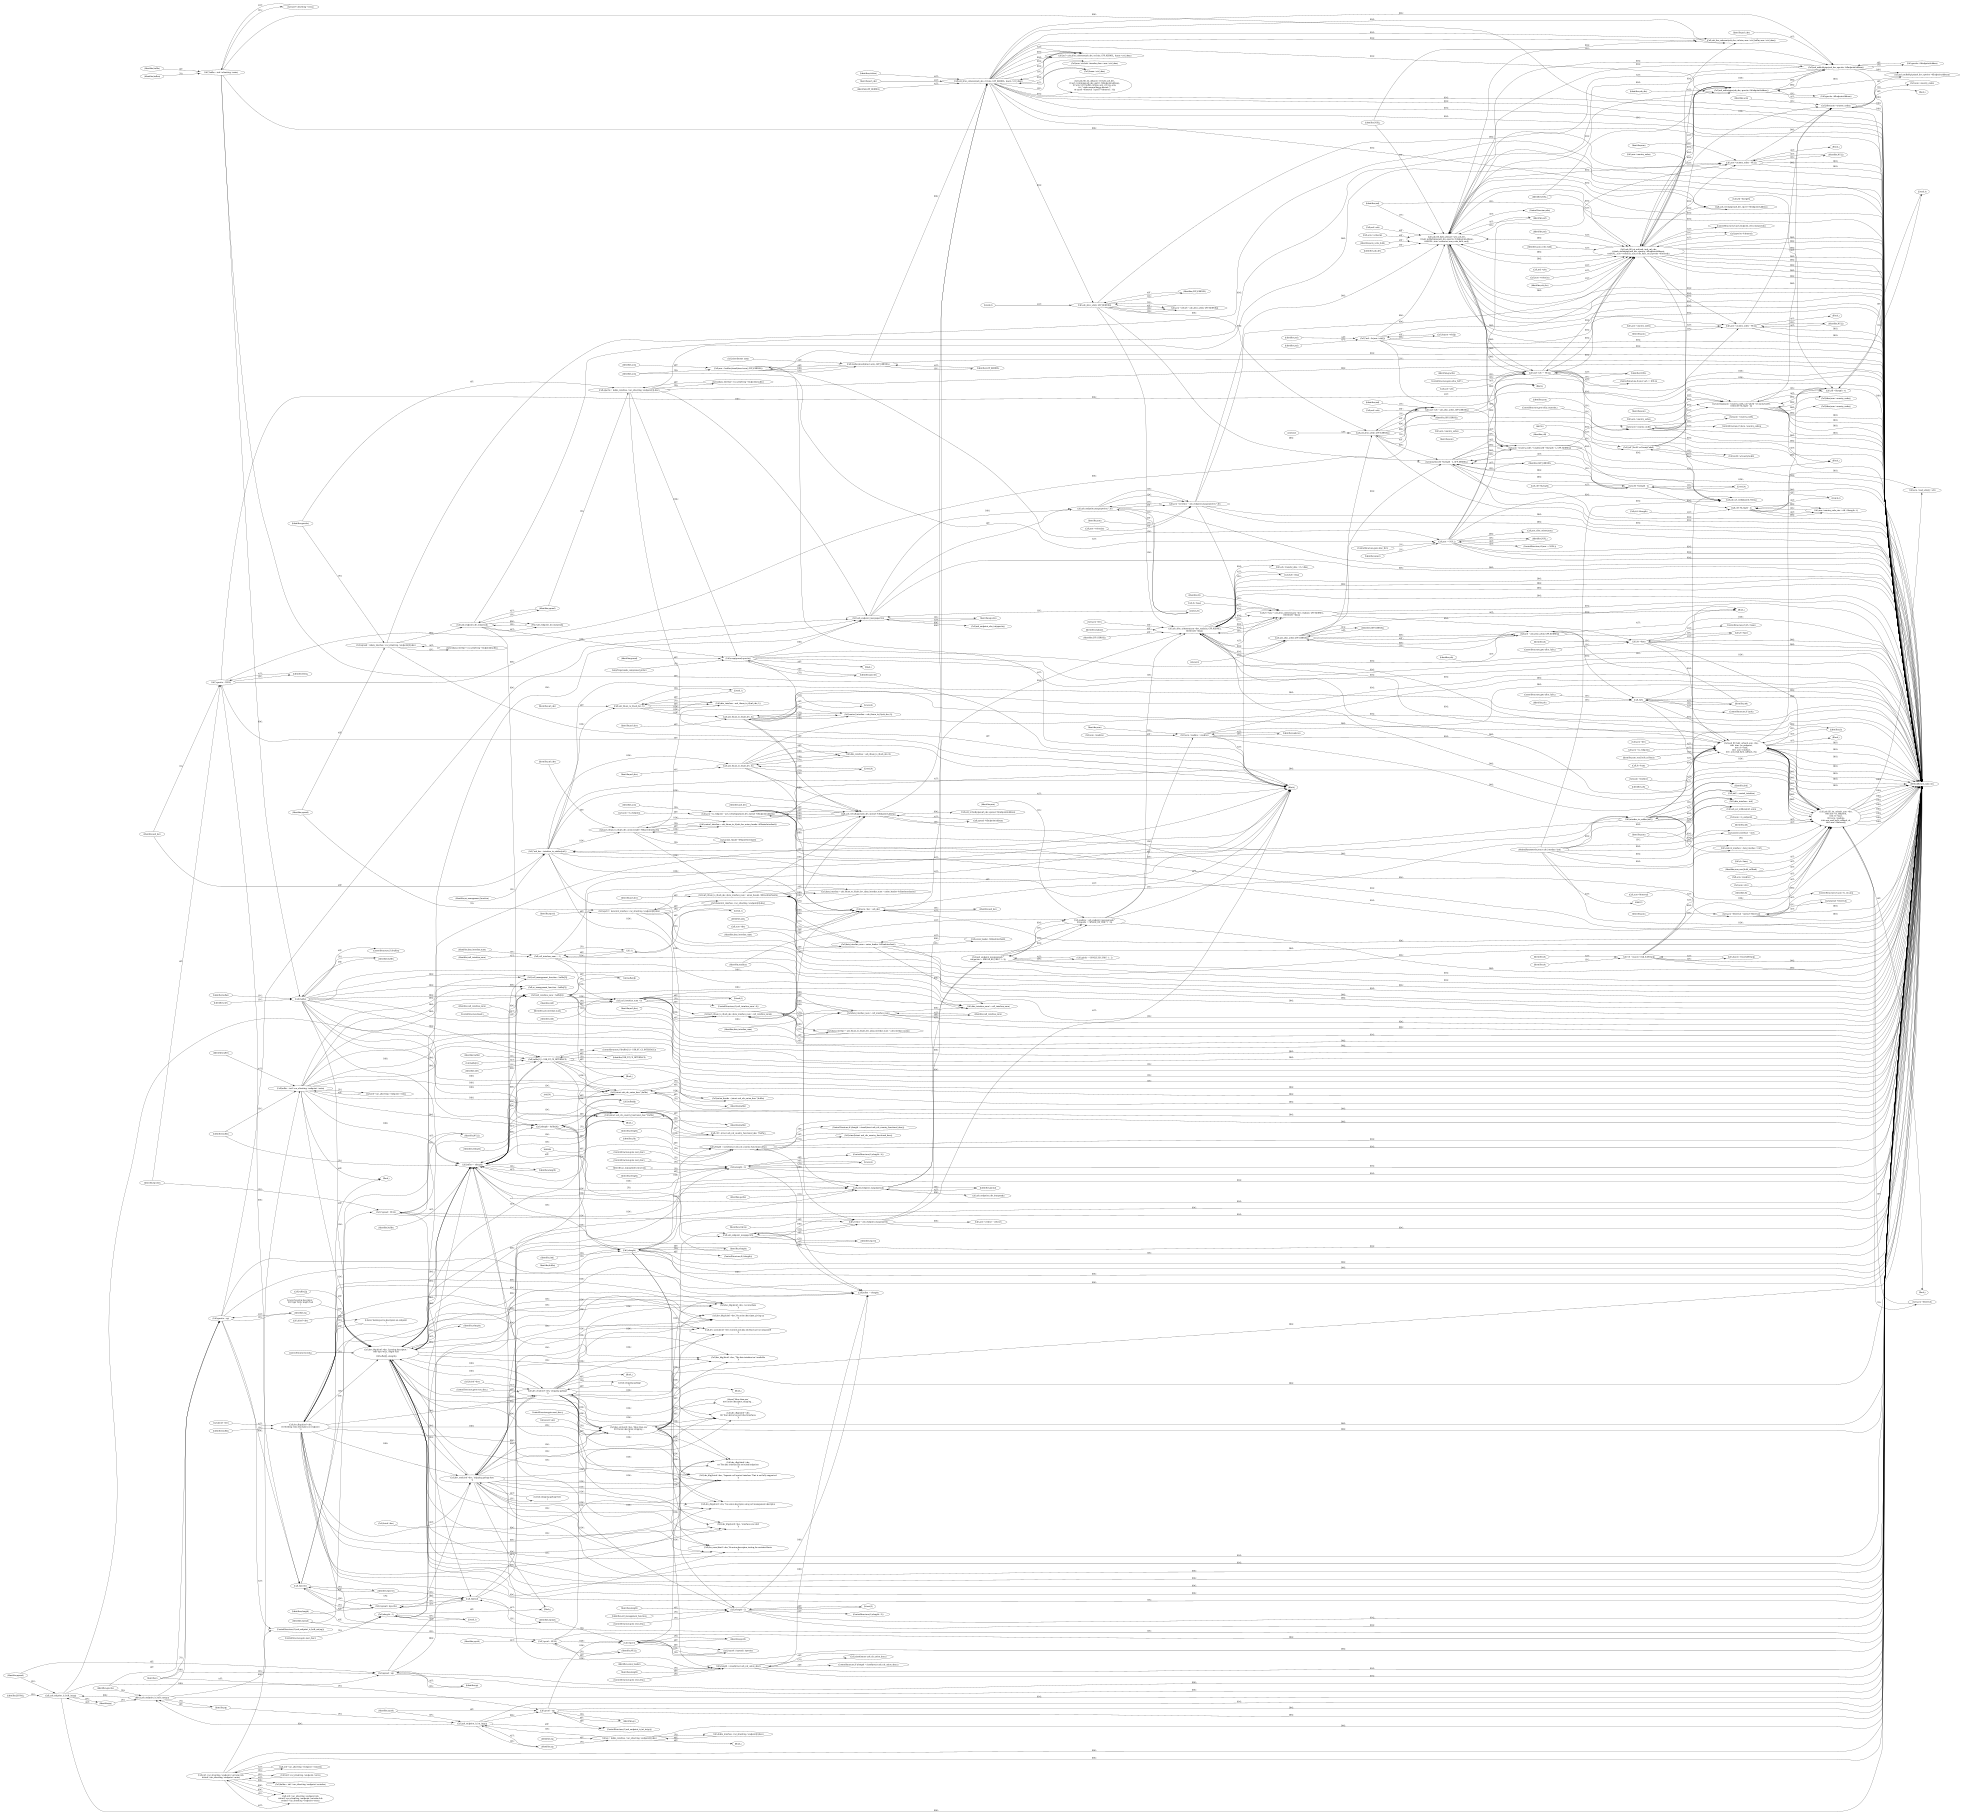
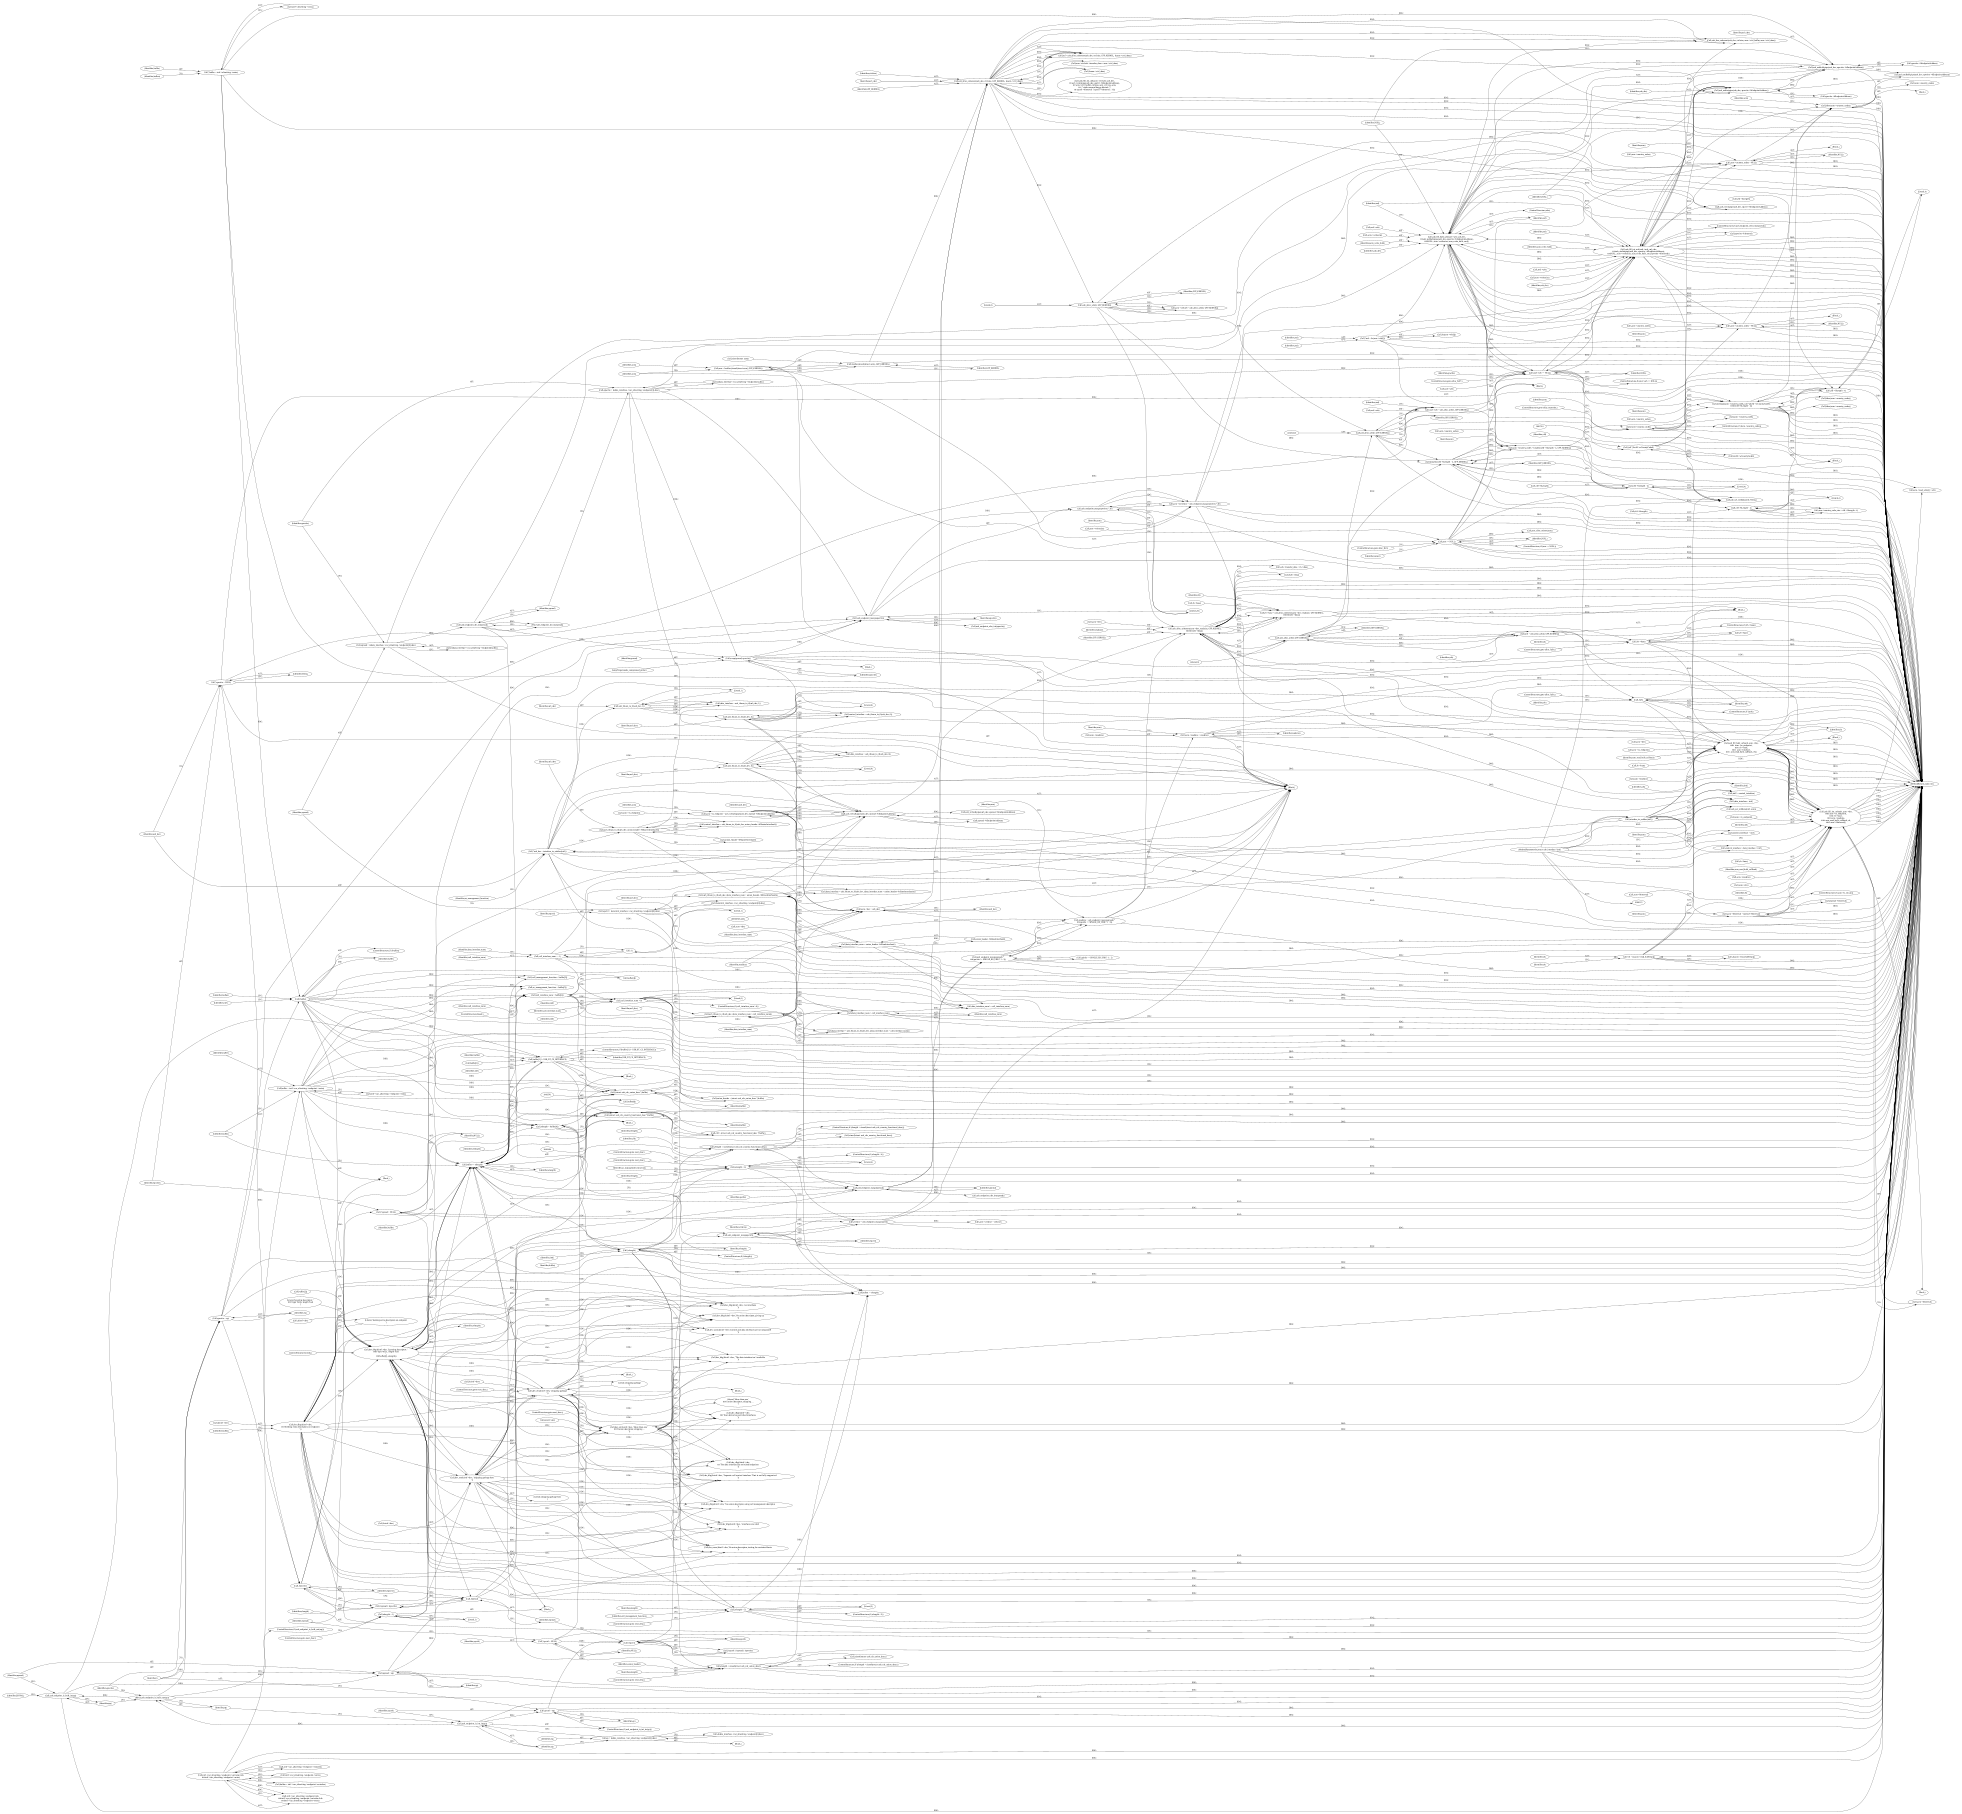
edge "(Call,epwrite = ep)" -> "(ControlStructure,if (usb_endpoint_is_bulk_out(ep)))": now "(Call,epwrite = ep)" -> "(Call,!buffer)"
